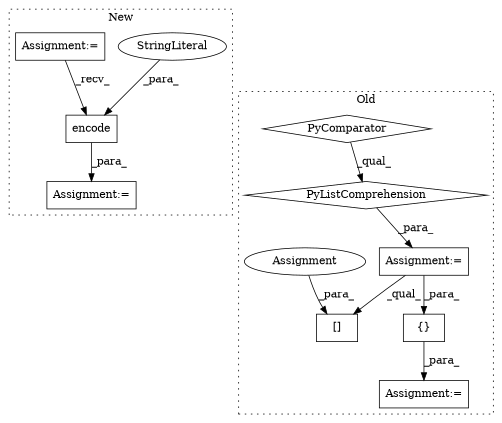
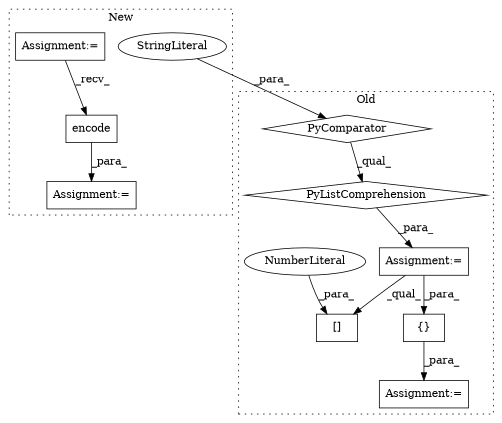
edge "StringLiteral" -> "encode": now "StringLiteral" -> "PyComparator"
node "Assignment": label "Assignment" -> "NumberLiteral"
